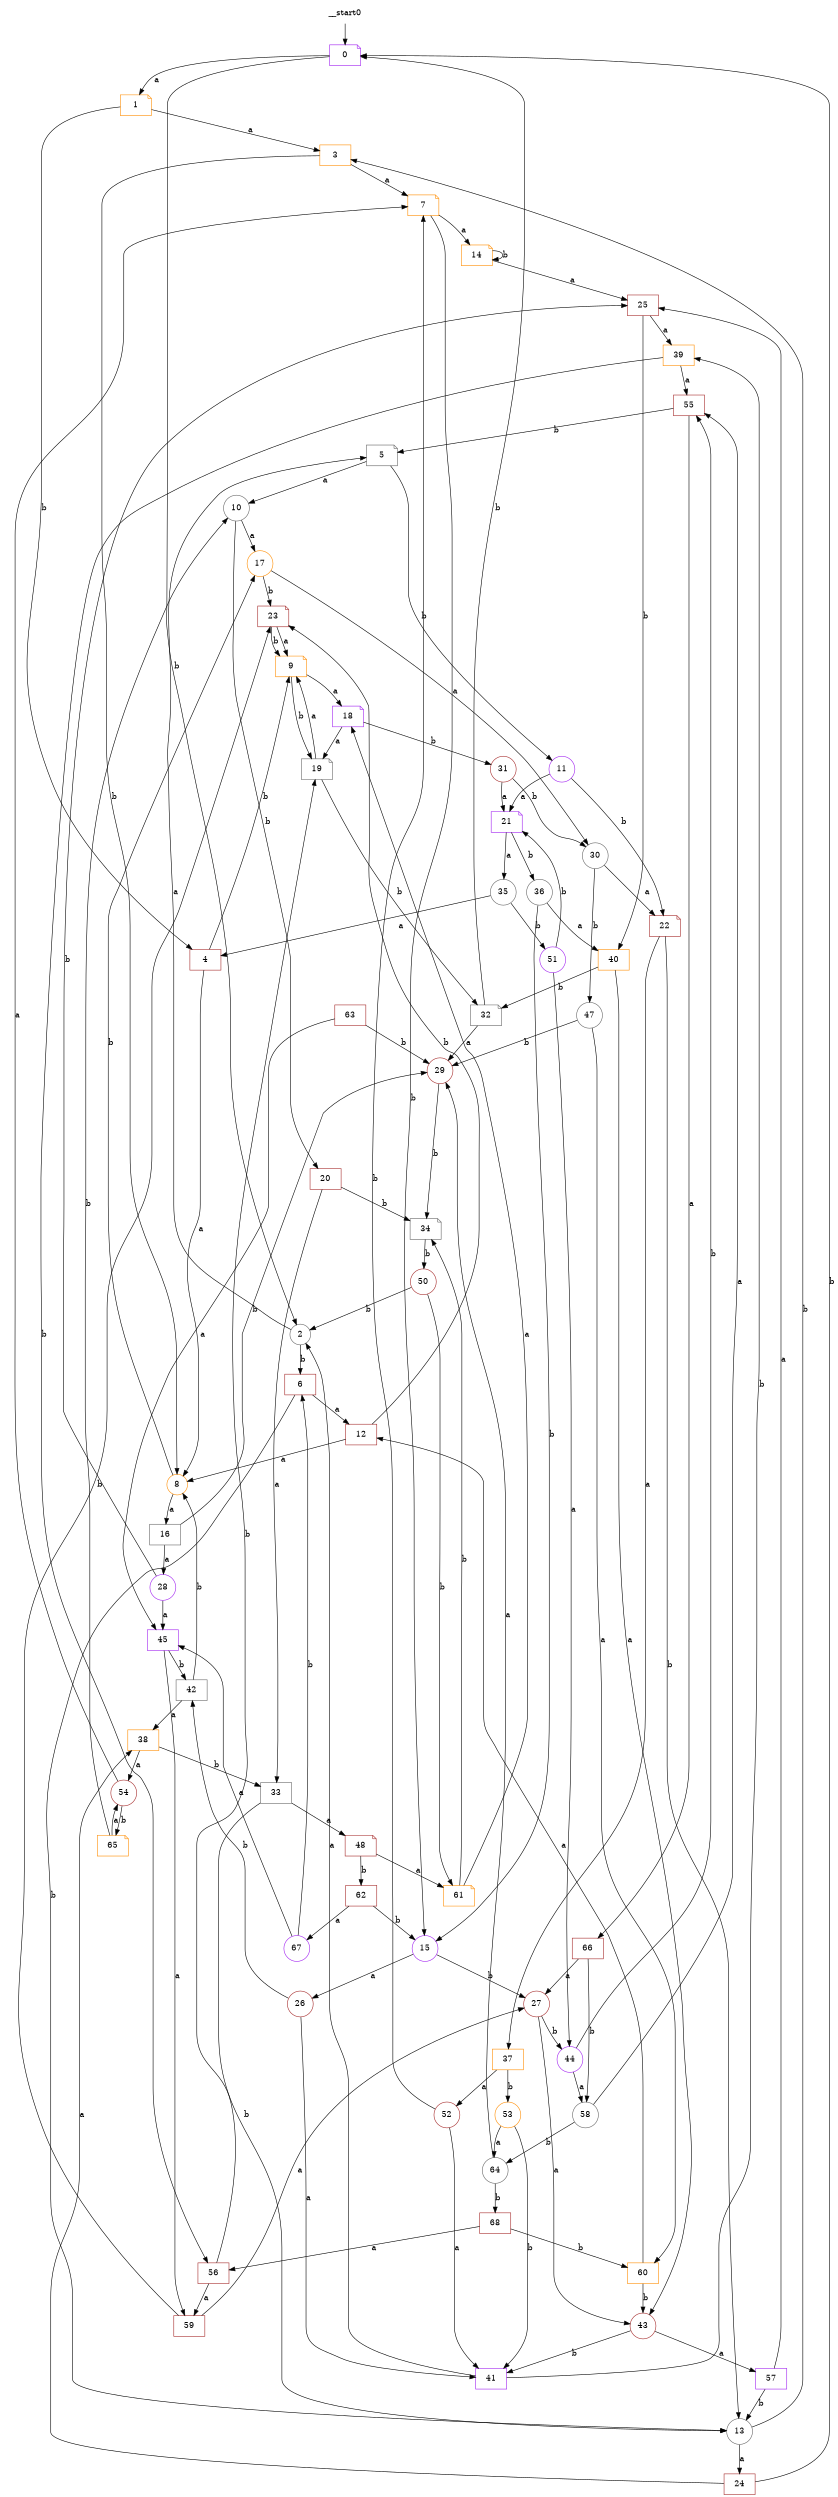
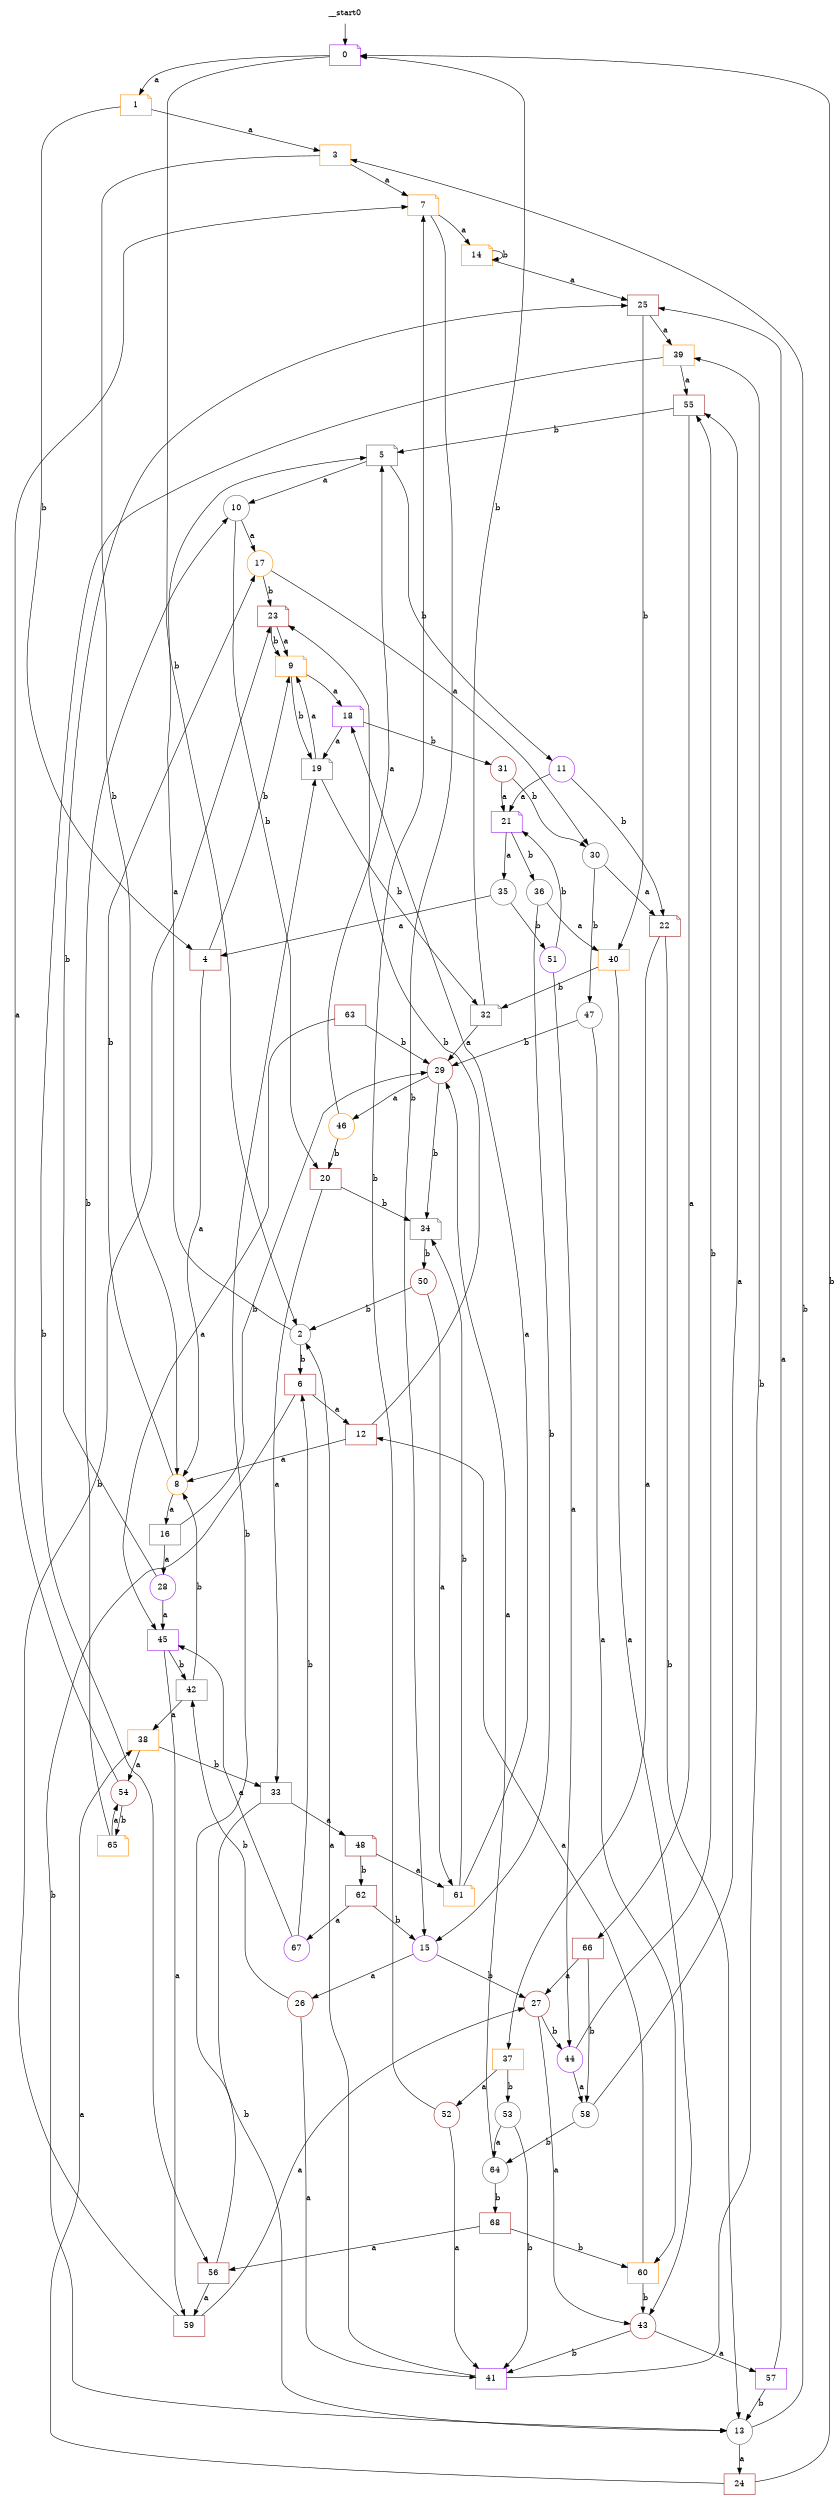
node "46": added
edge "50" -> "61": label "b" -> "a"
node "53": color darkorange -> gray40
